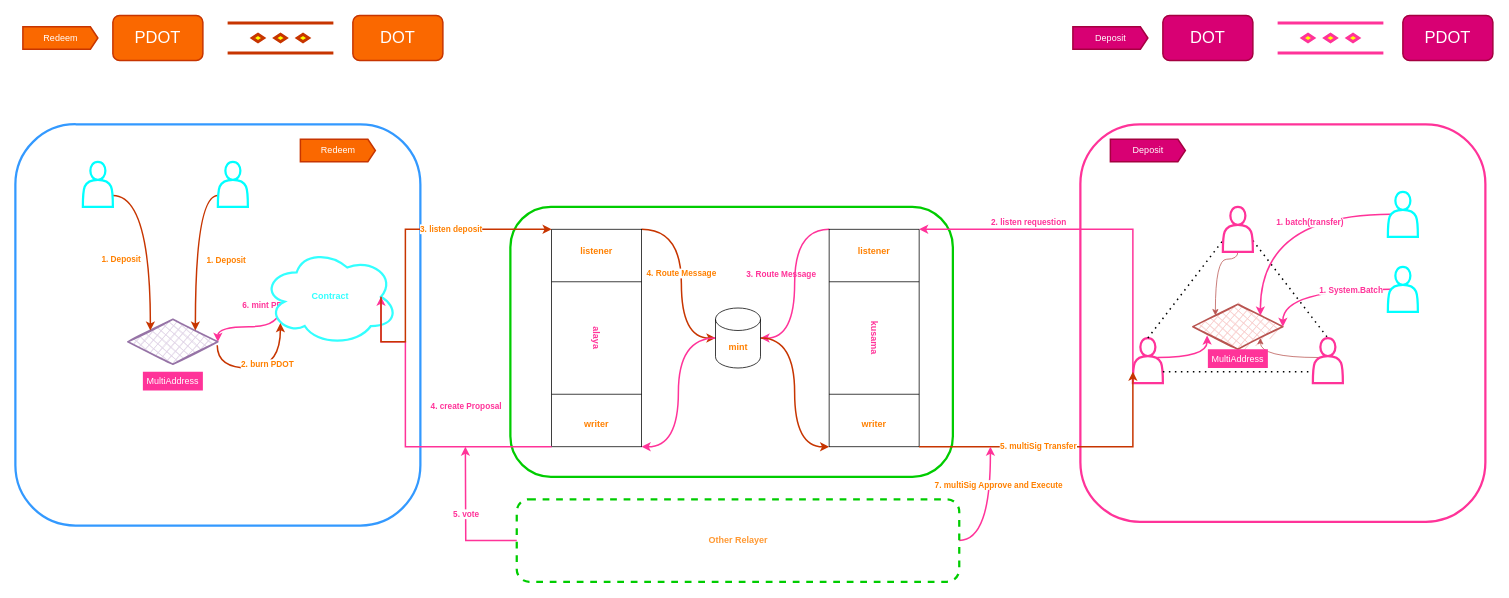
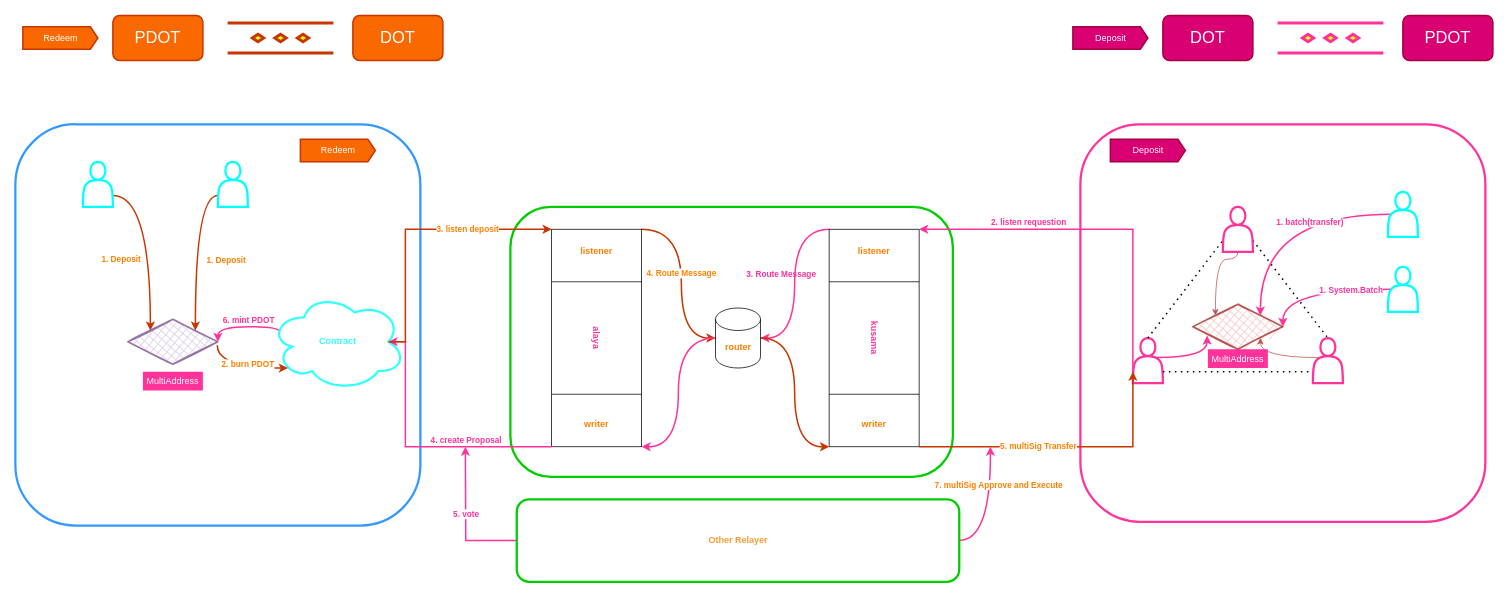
node "Contract": moved (330, 297) -> (338, 342)
node "mint": label "mint" -> "router"
node "Other Relayer": style dashed -> solid
